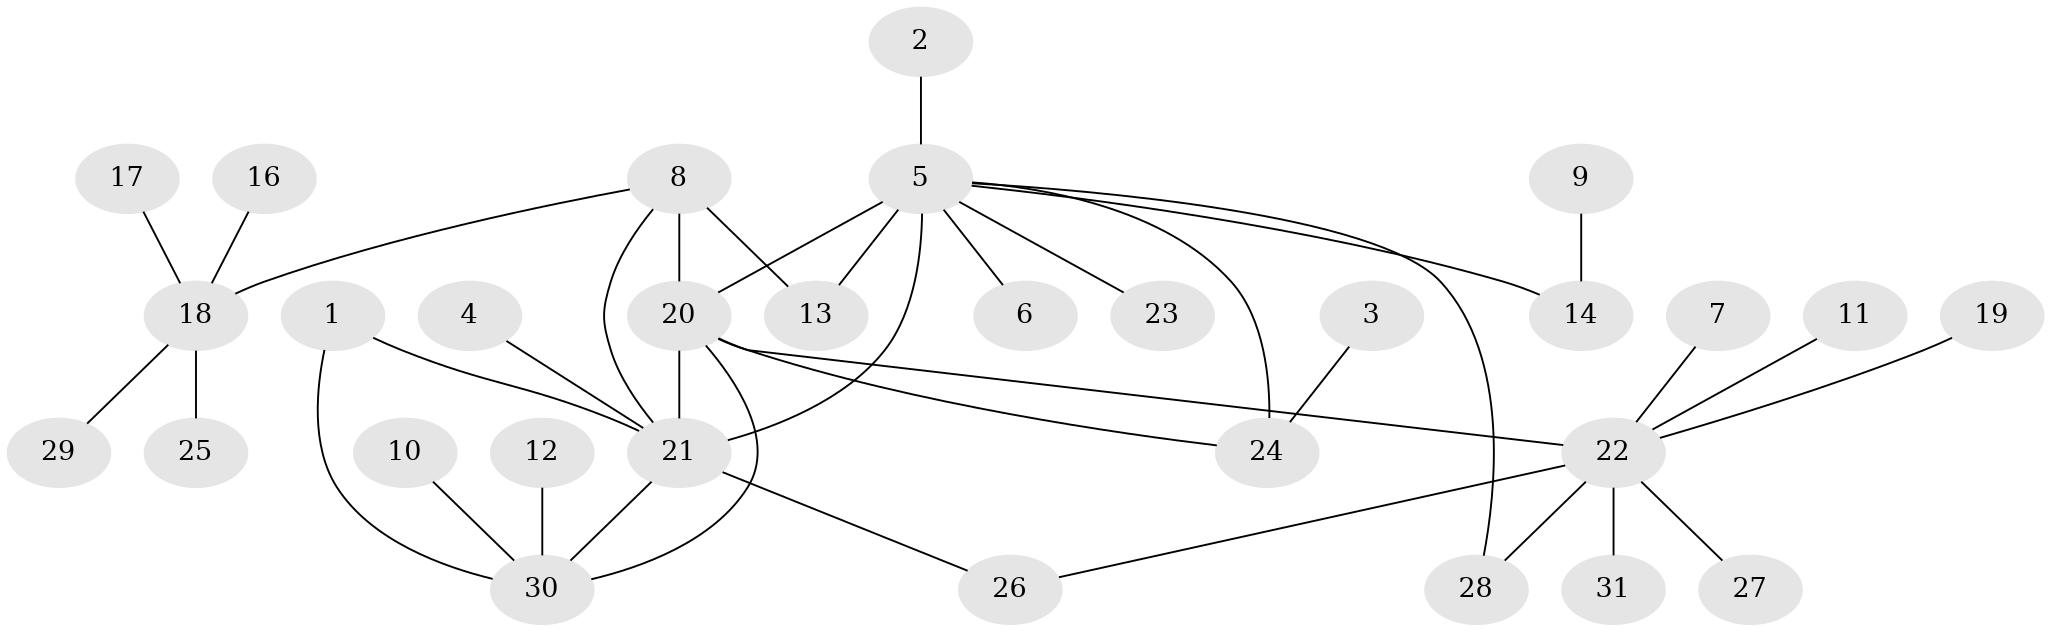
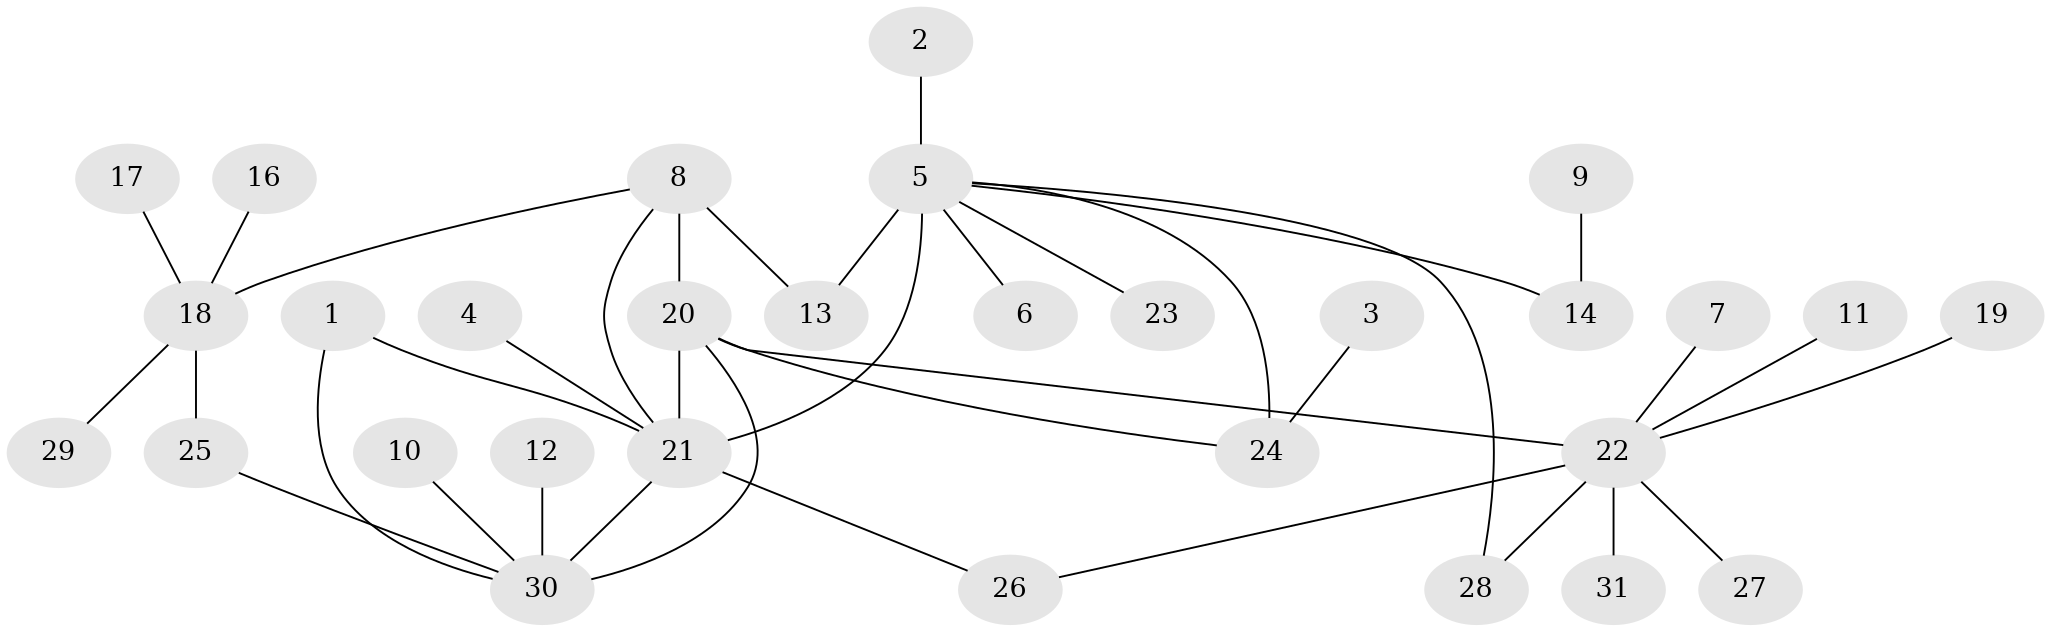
edge "5" -- "20": removed
edge "25" -- "30": added
